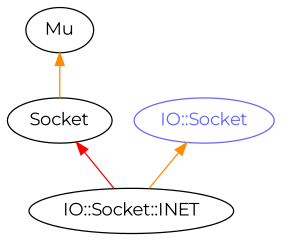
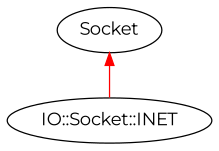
node "Mu": removed
node "IO::Socket": removed
